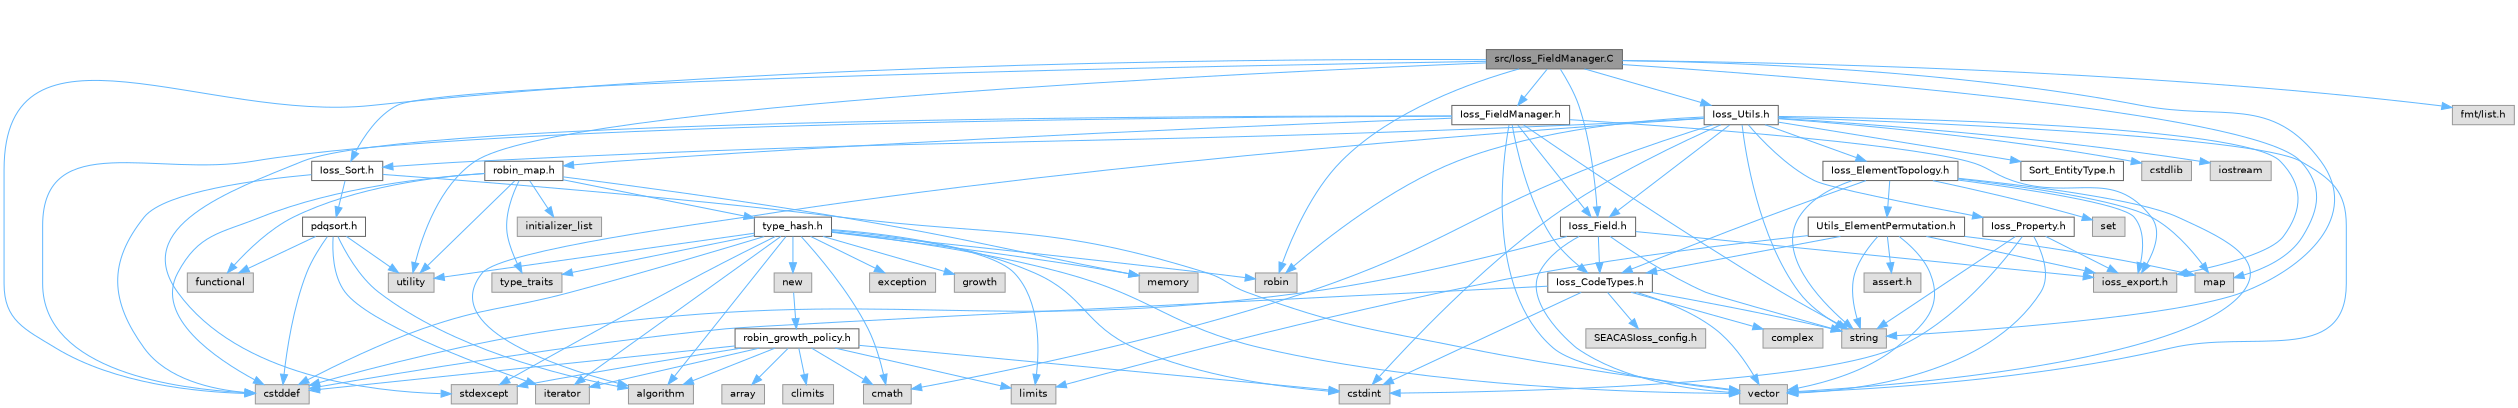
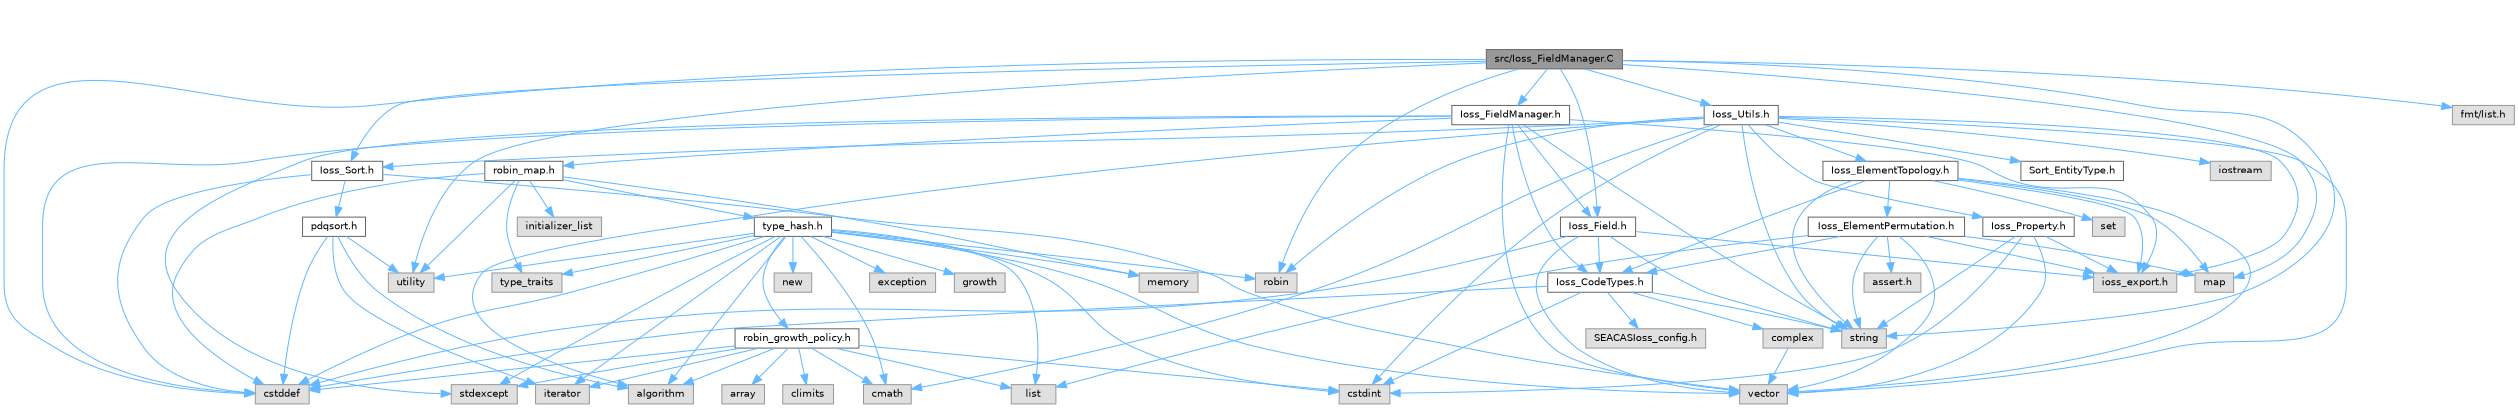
edge "Ioss_Utils.h" -> "Ioss_Field.h": removed
node "cstdlib": removed
node "Utils_ElementPermutation.h": label "Utils_ElementPermutation.h" -> "Ioss_ElementPermutation.h"
node "functional": removed
edge "new" -> "robin_growth_policy.h": now "type_hash.h" -> "robin_growth_policy.h"
edge "Ioss_CodeTypes.h" -> "vector": now "complex" -> "vector"
node "limits": label "limits" -> "list"
